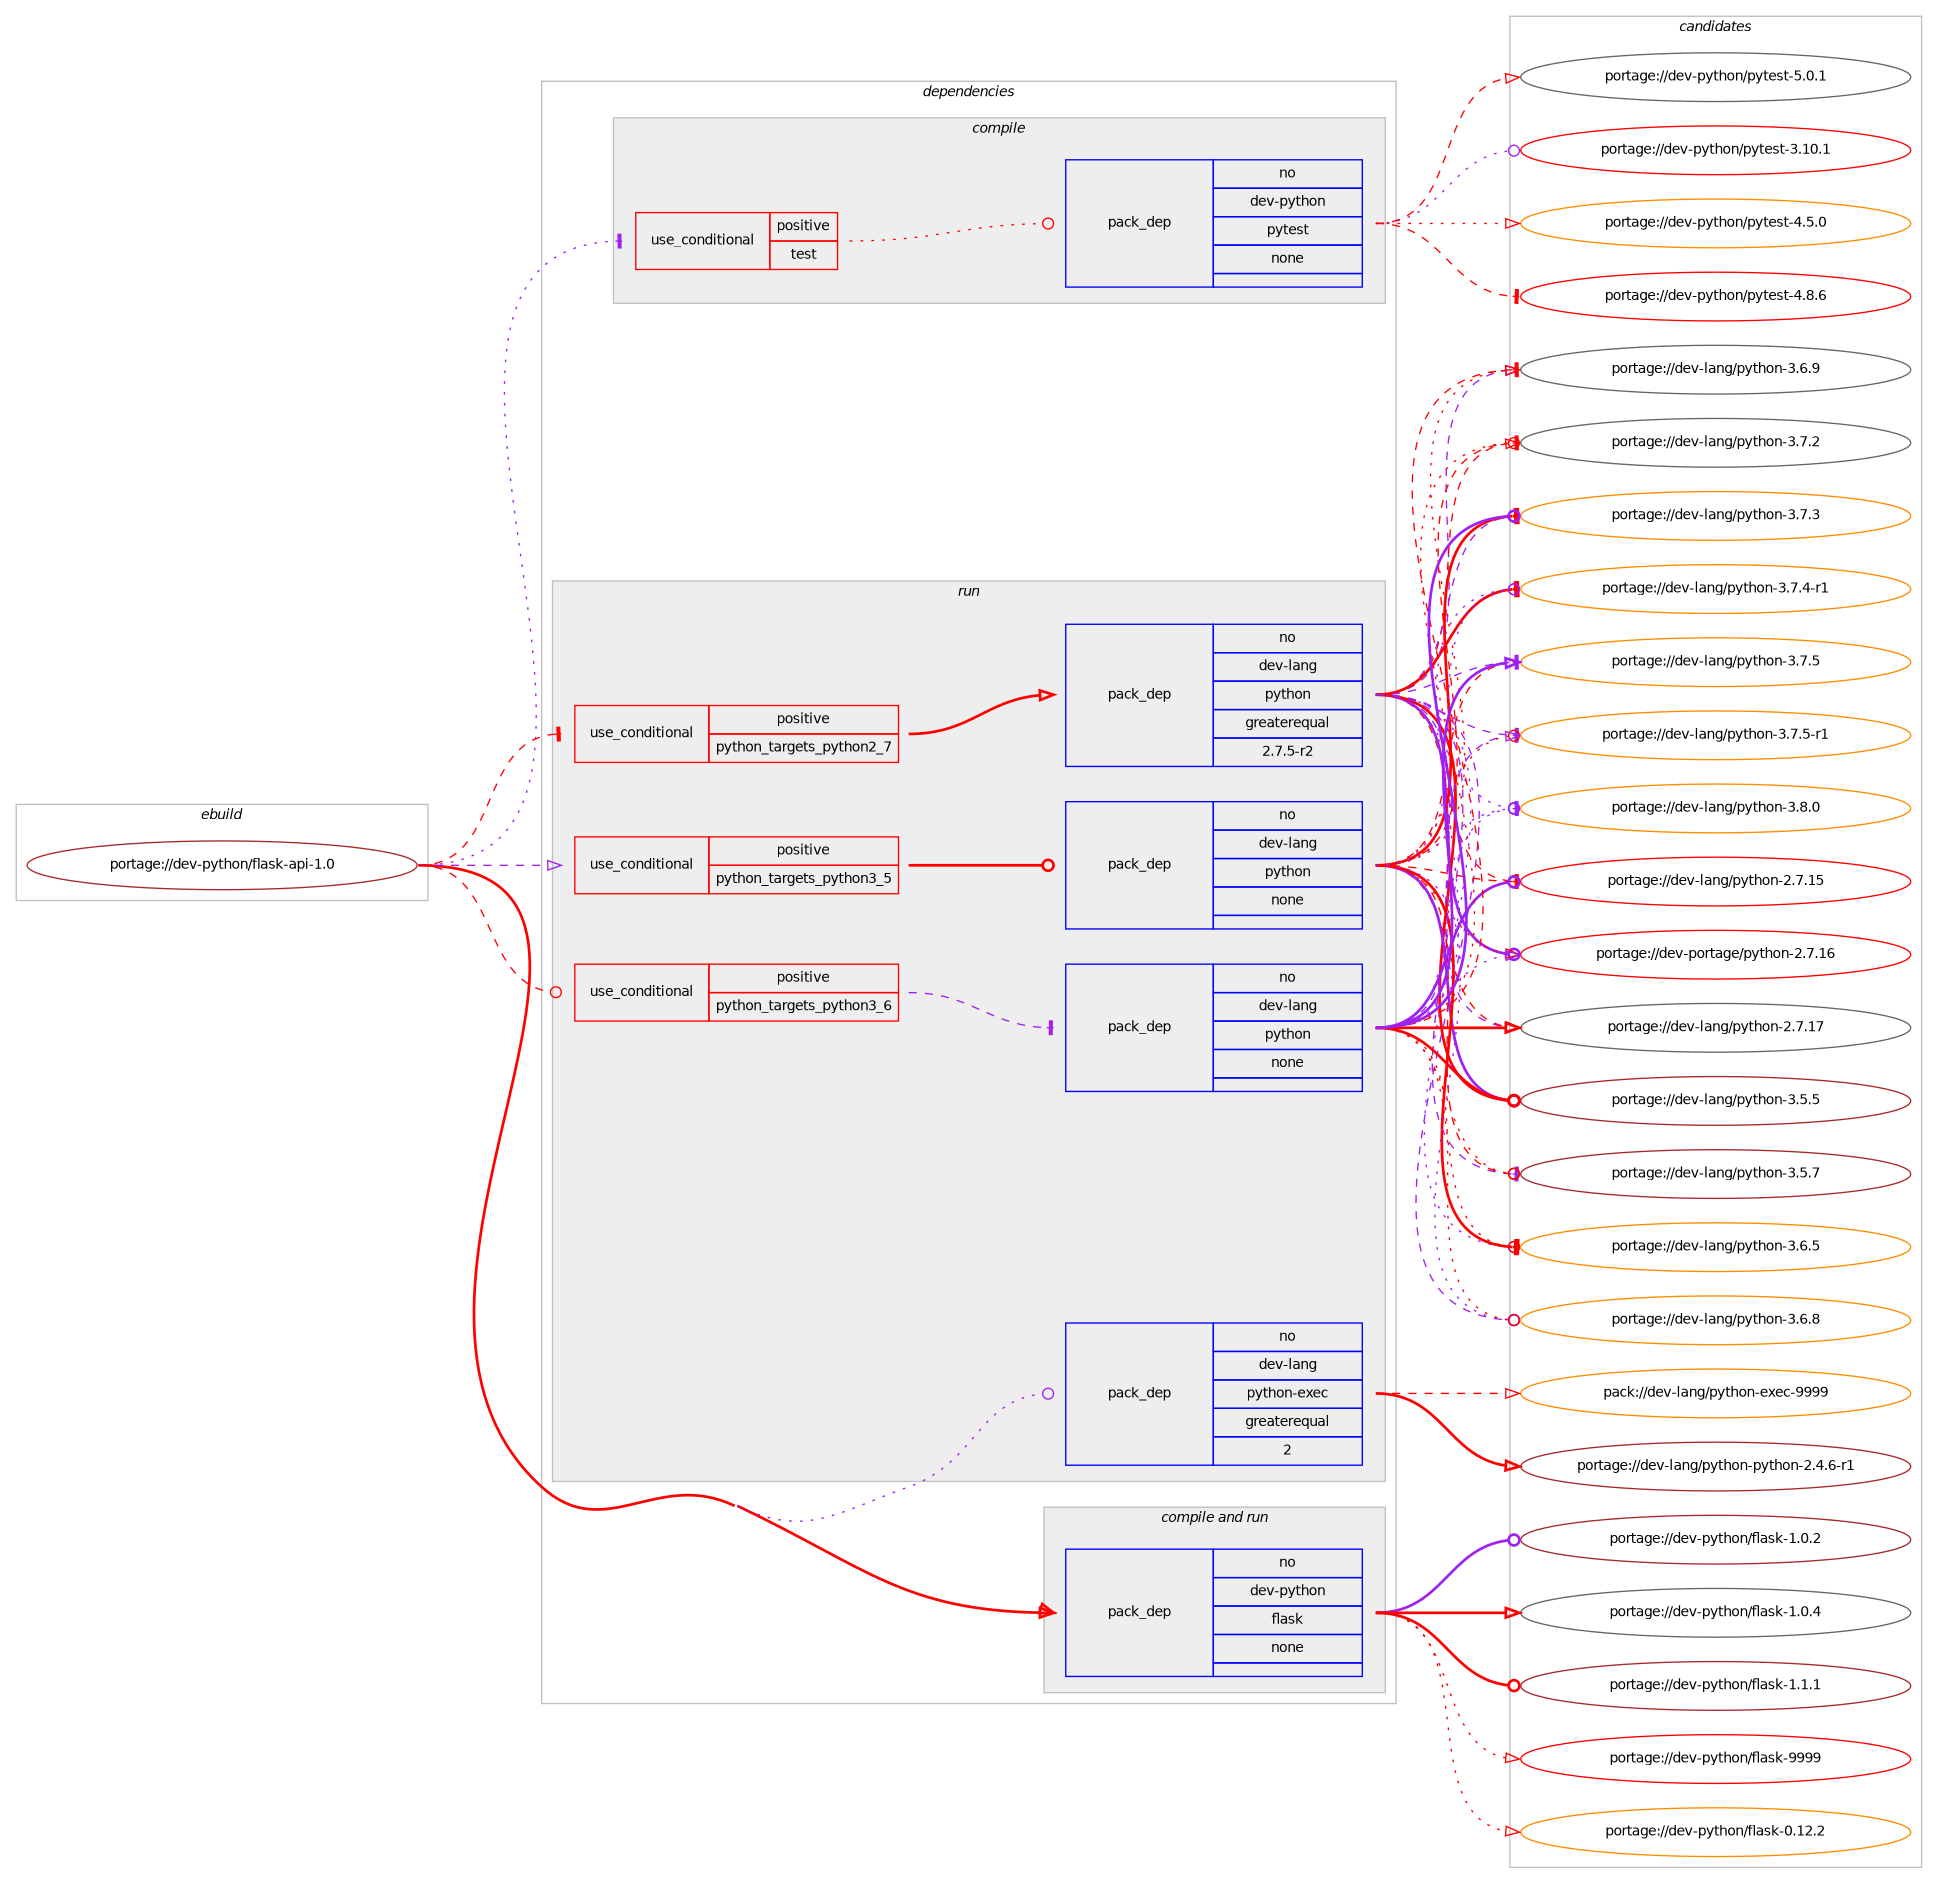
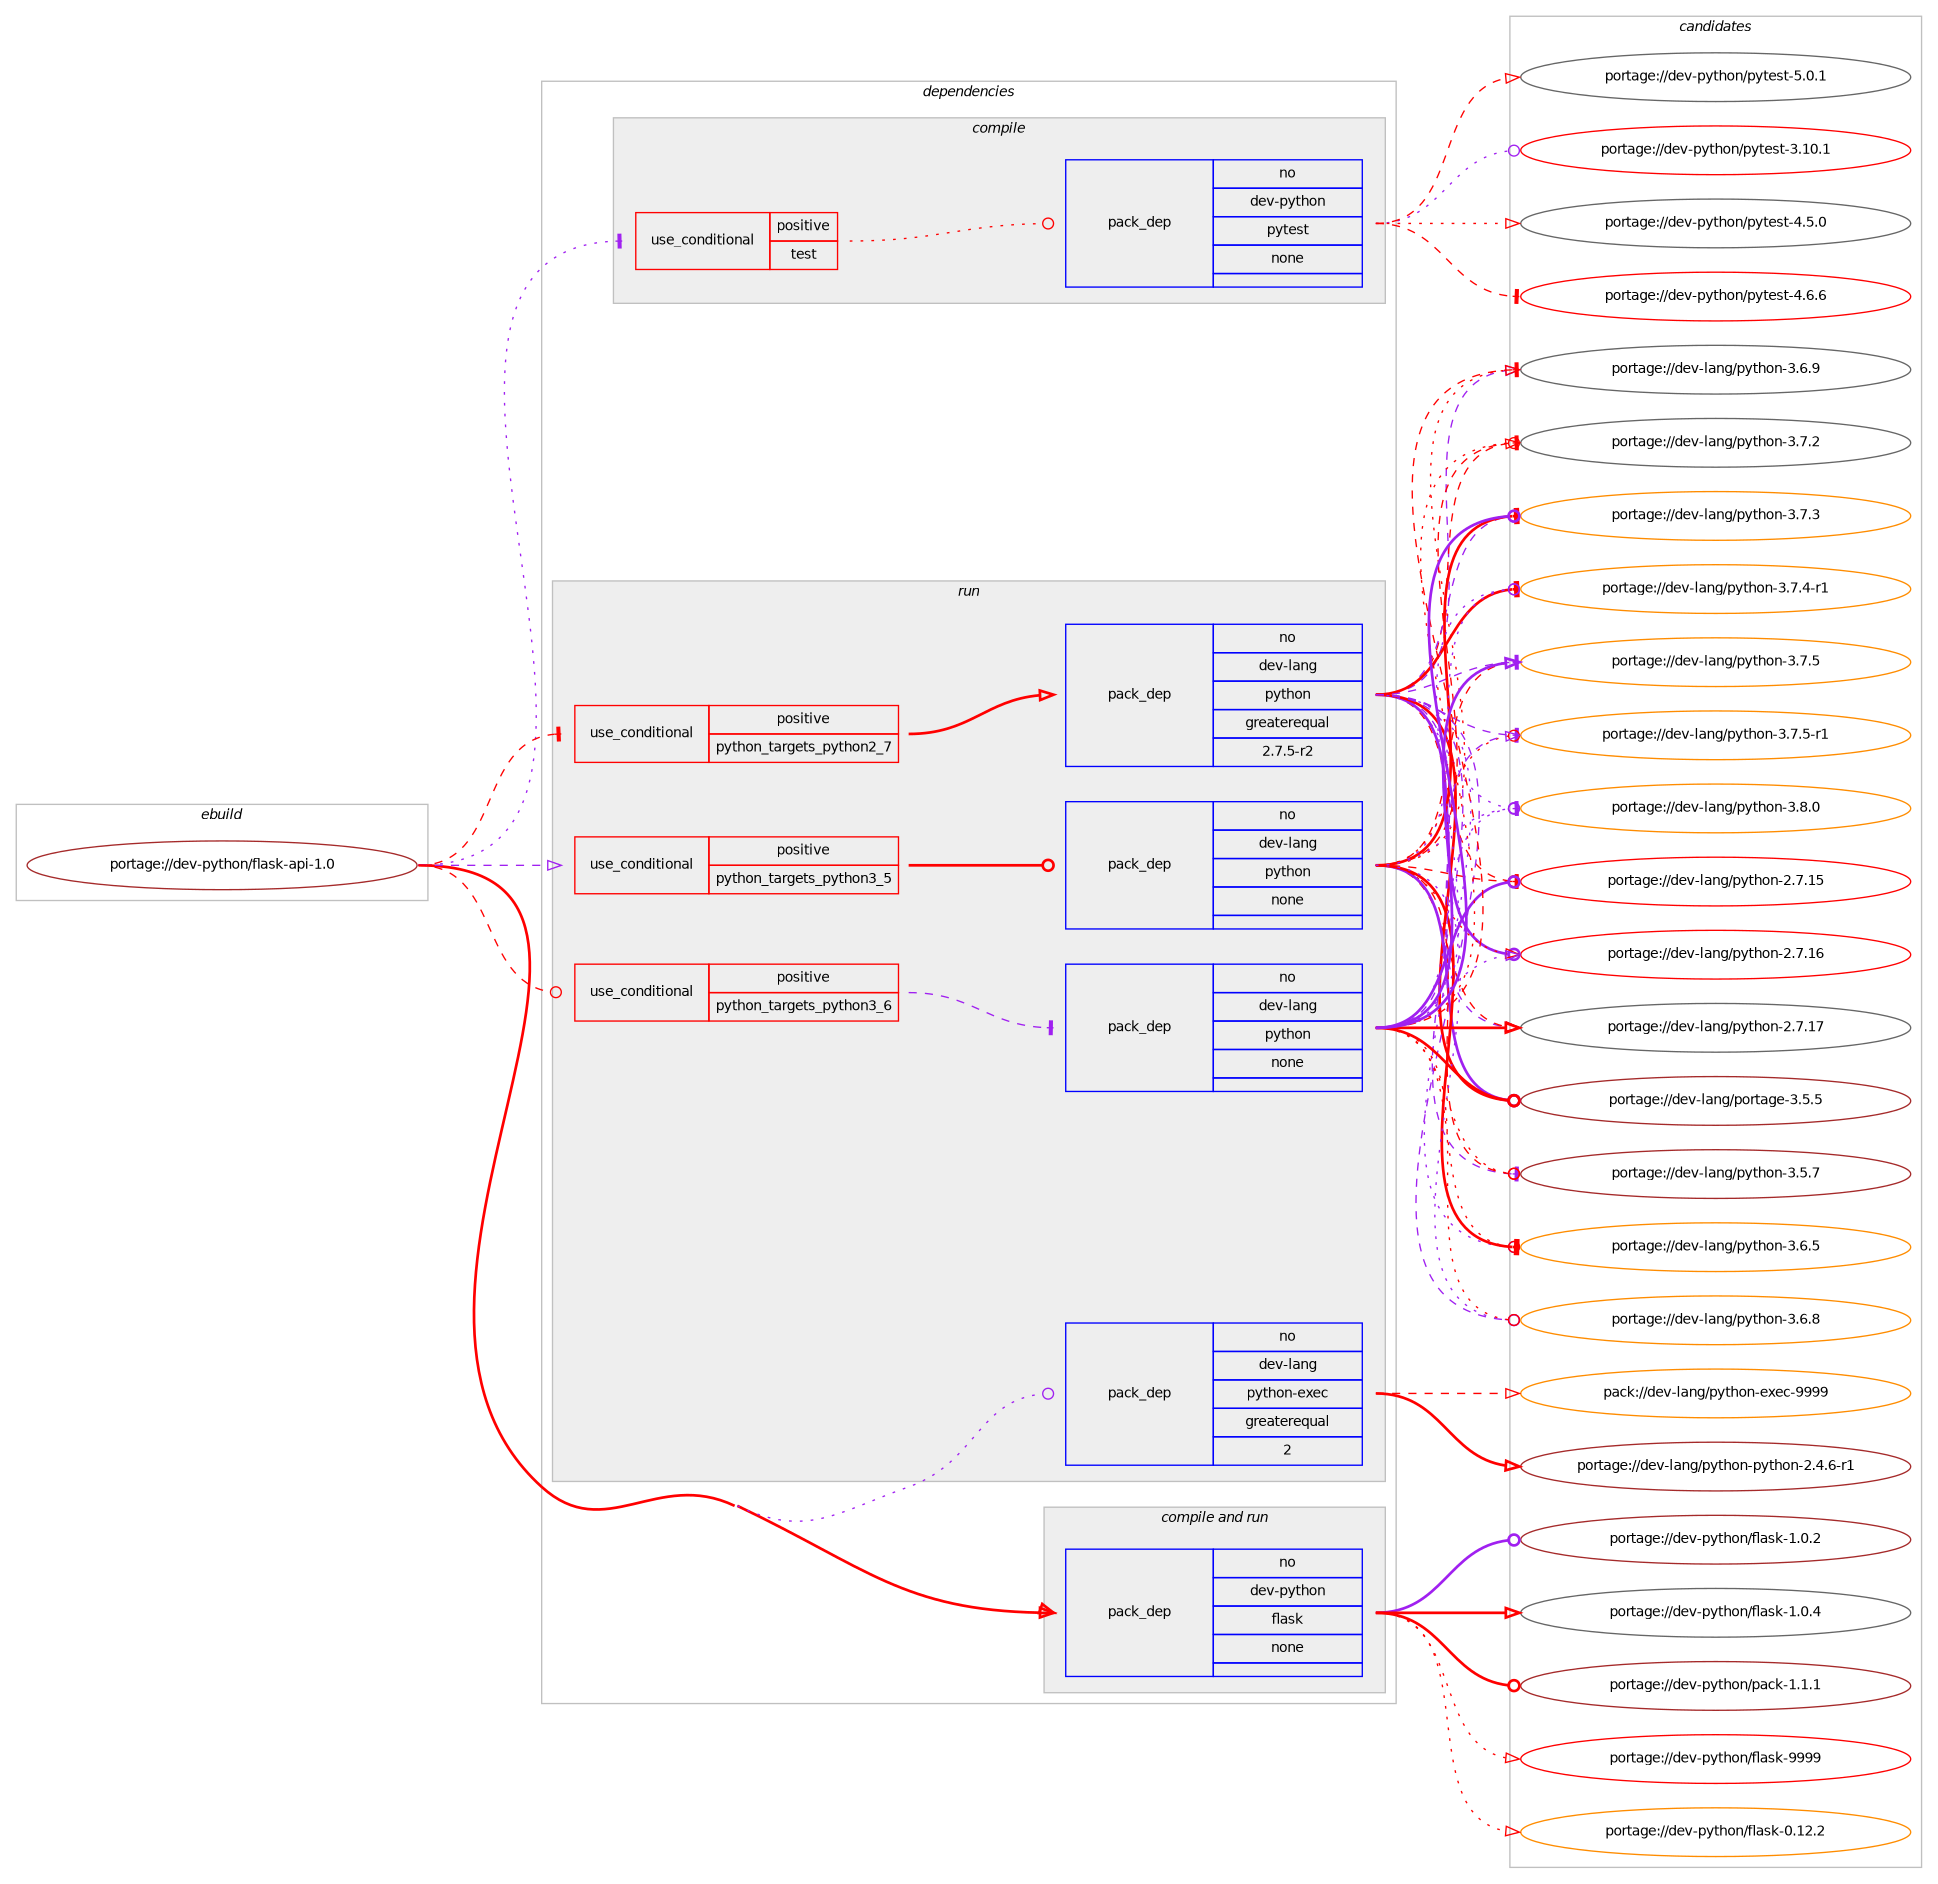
node "portage://dev-python/pytest-4.5.0": color darkorange -> gray40
node "portage://dev-python/pytest-4.8.6": label "portage://dev-python/pytest-4.8.6" -> "portage://dev-python/pytest-4.6.6"
node "portage://dev-portage/python-2.7.16": label "portage://dev-portage/python-2.7.16" -> "portage://dev-lang/python-2.7.16"
node "portage://dev-lang/python-3.5.5": label "portage://dev-lang/python-3.5.5" -> "portage://dev-lang/portage-3.5.5"
node "portage://dev-python/flask-1.1.1": label "portage://dev-python/flask-1.1.1" -> "portage://dev-python/pack-1.1.1"
